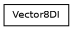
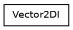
node "Vector8DI": label "Vector8DI" -> "Vector2DI"
